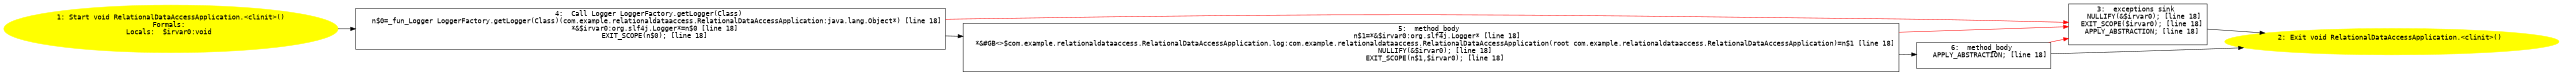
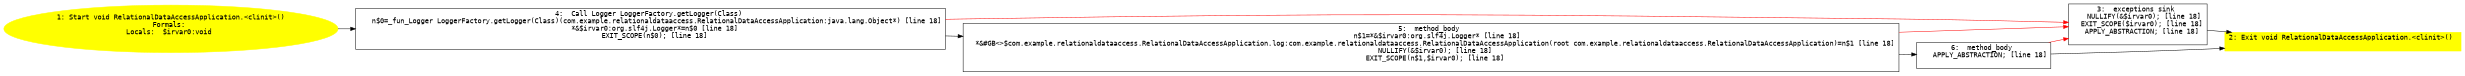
node "2: Exit void RelationalDataAccessApplication.<clinit>()": shape ellipse -> box
